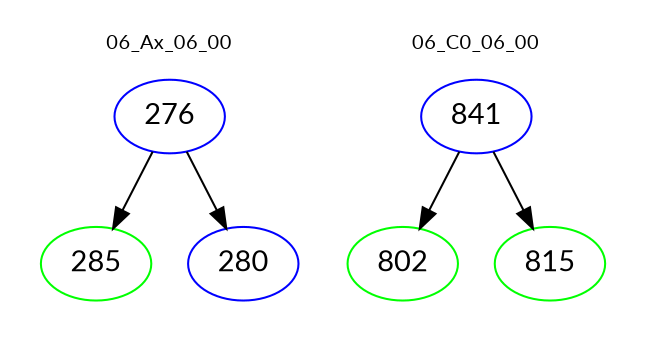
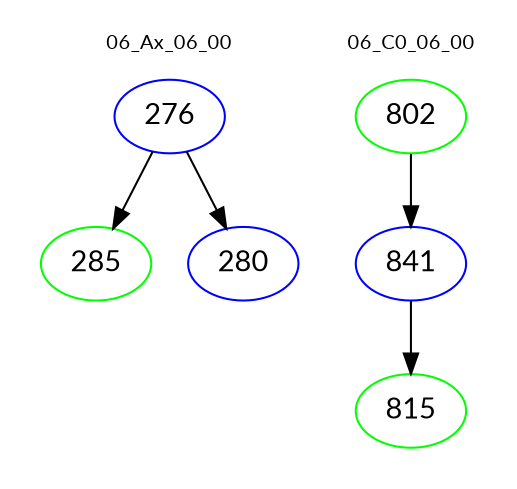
edge "841" -> "802": reversed
